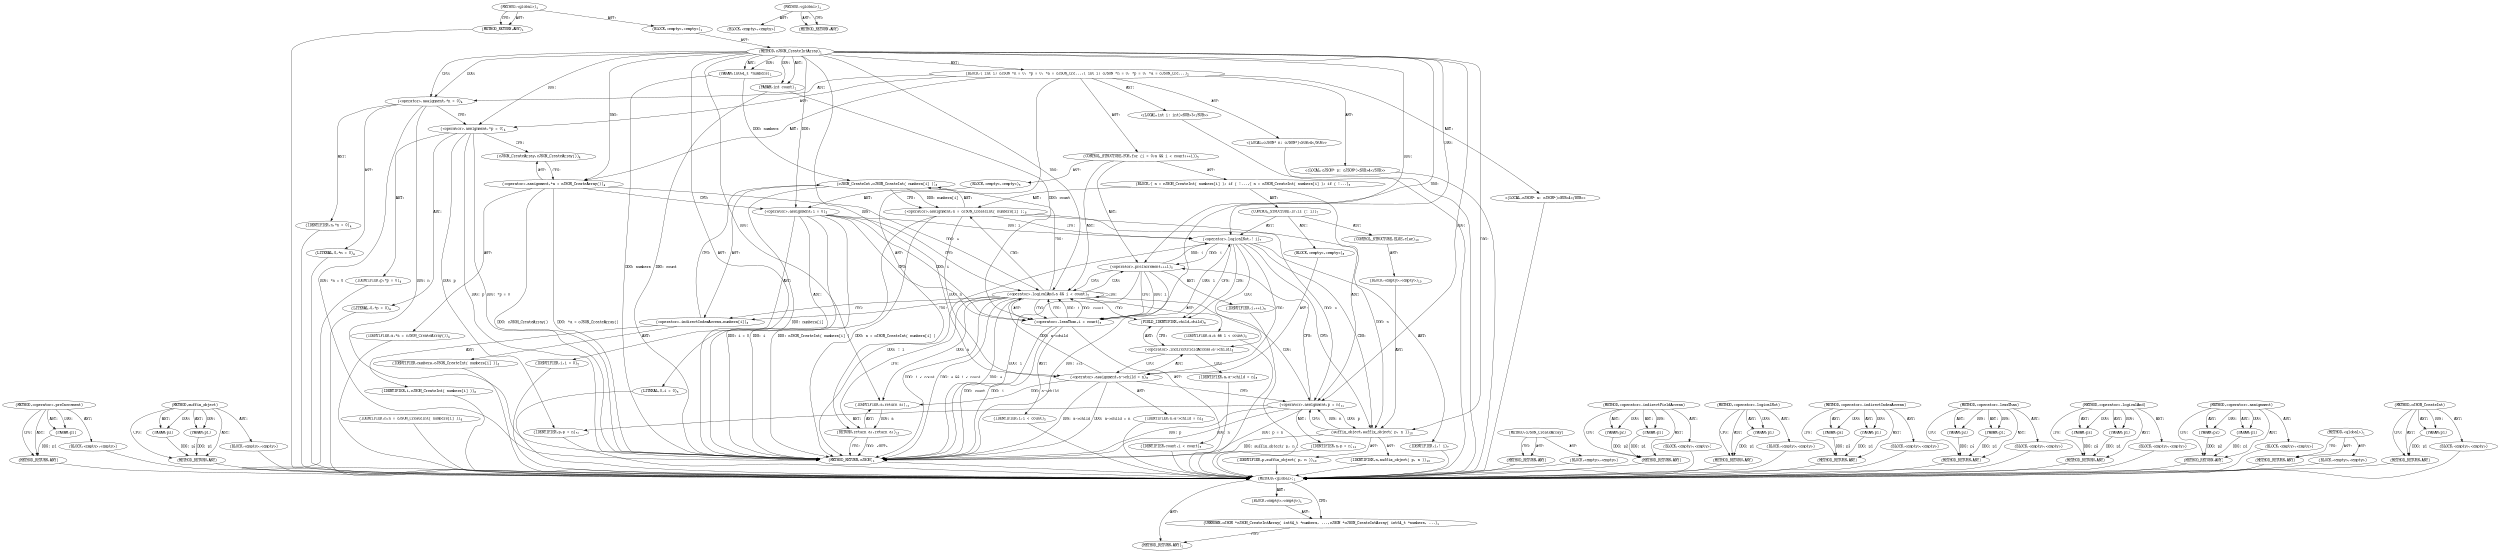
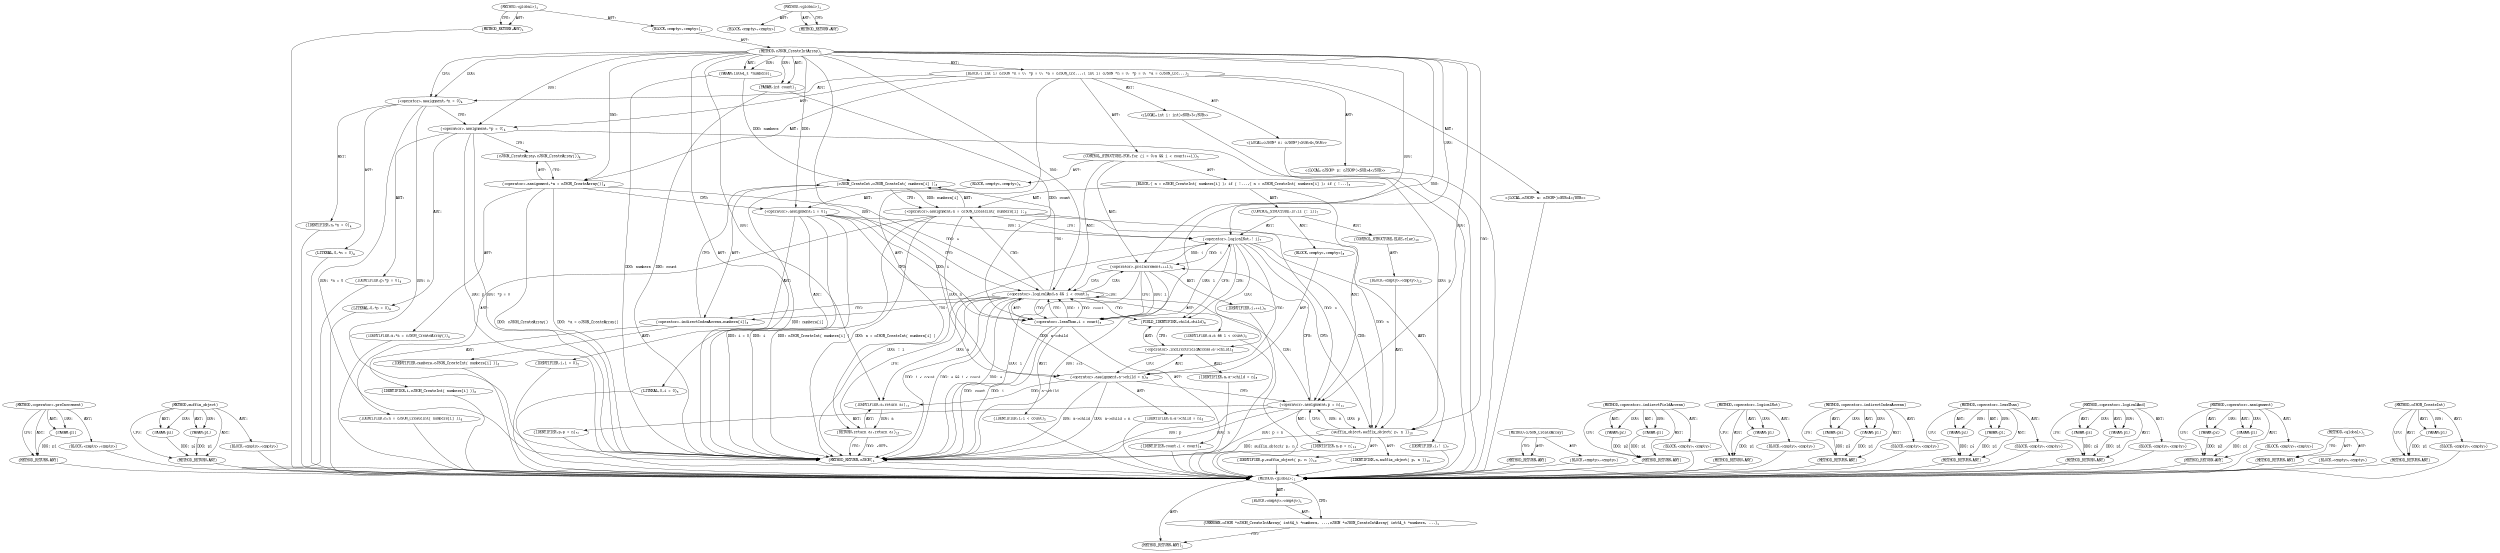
edge "(<operator>.assignment,n = cJSON_CreateInt( numbers[i] ))" -> "(IDENTIFIER,n,n = cJSON_CreateInt( numbers[i] ))": added, label "AST:"
edge "(<operator>.assignment,*p = 0)" -> "(IDENTIFIER,p,p = n)": now "(<operator>.assignment,*p = 0)" -> "(suffix_object,suffix_object( p, n ))"
edge "(<operator>.indirectFieldAccess,a->child)" -> "(IDENTIFIER,a,a->child = n)": label "CFG: " -> "AST: "
